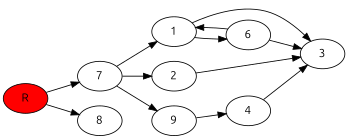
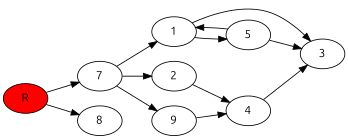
node "6": label "6" -> "5"
edge "2" -> "3": now "2" -> "4"
